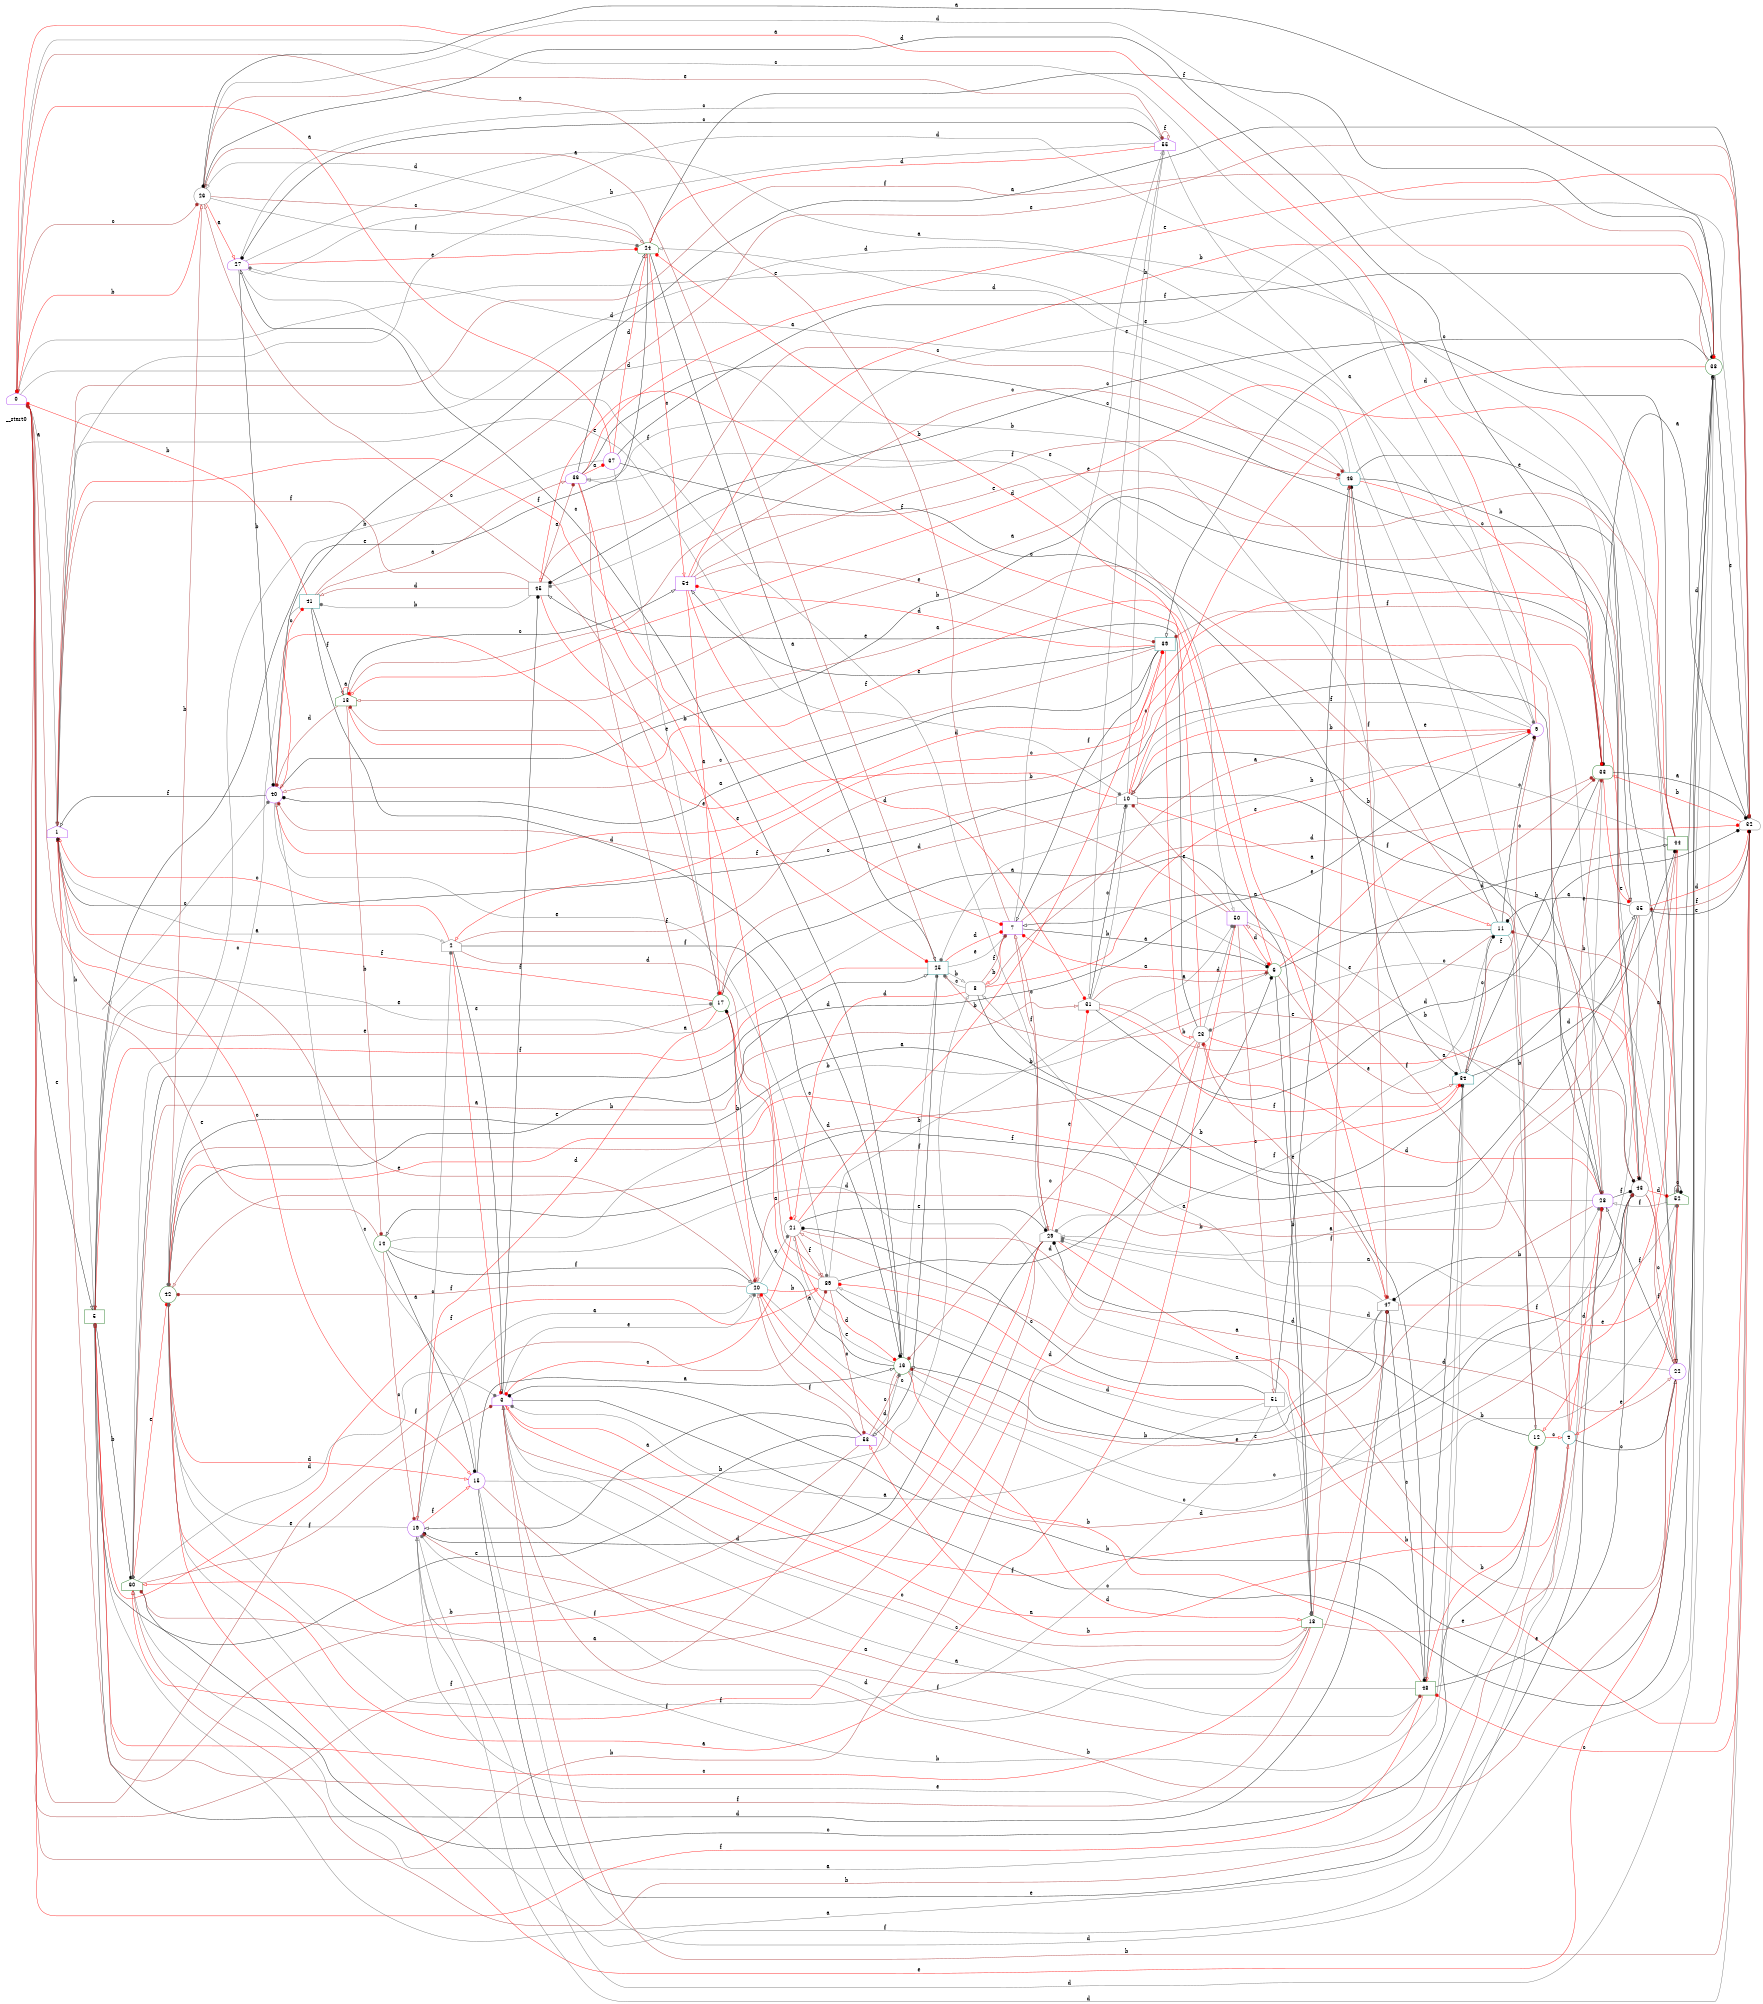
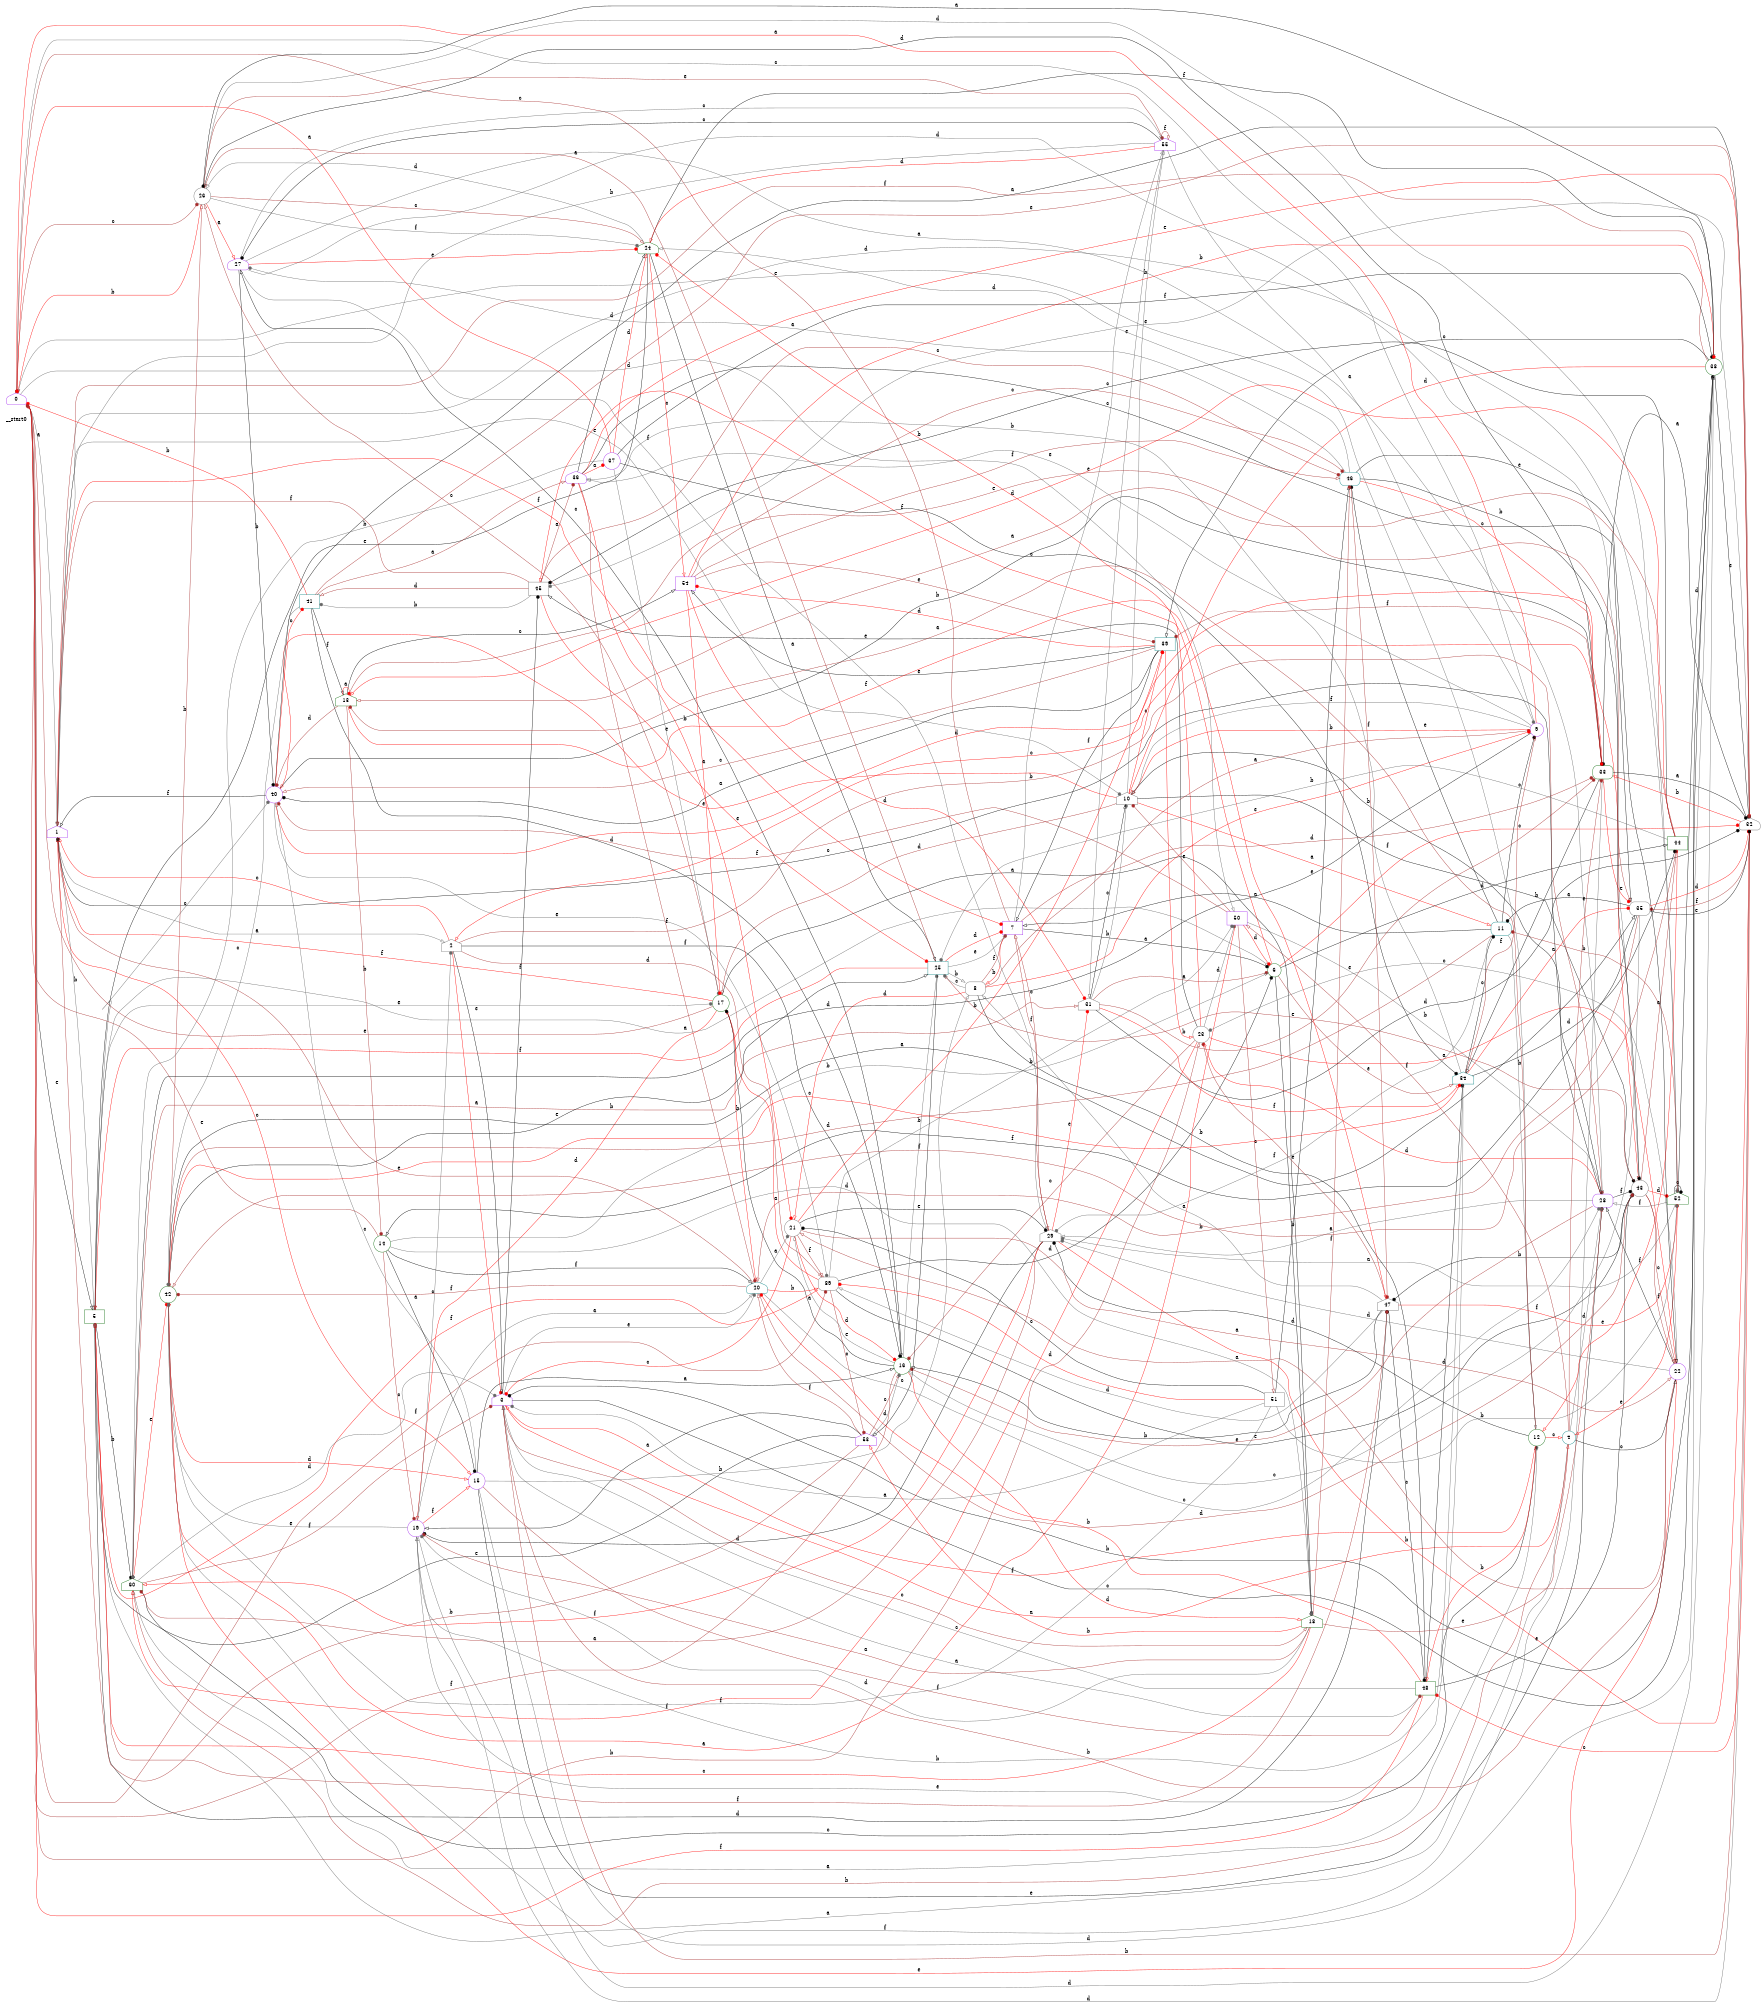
edge "6" -> "7": removed, label "a"
edge "34" -> "35": added, label "a"
edge "4" -> "28": color red -> gray40
